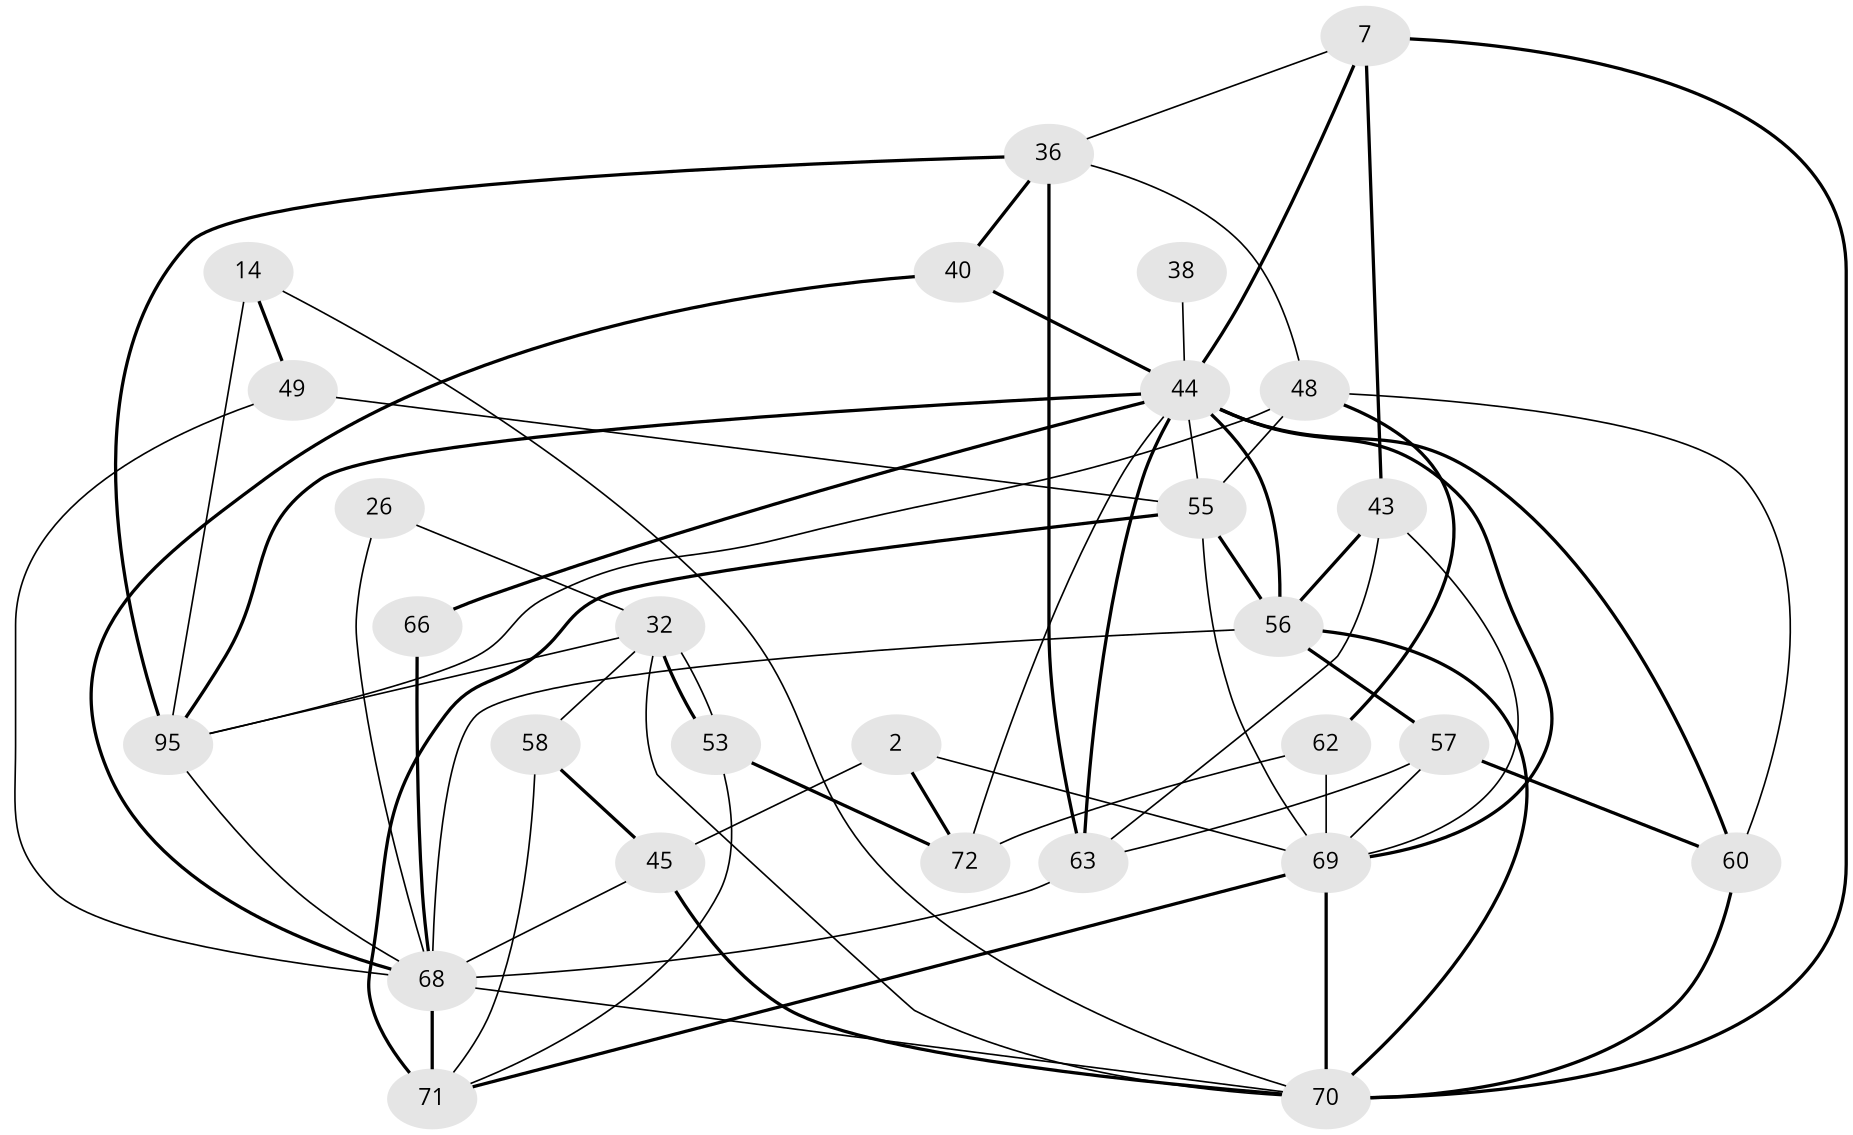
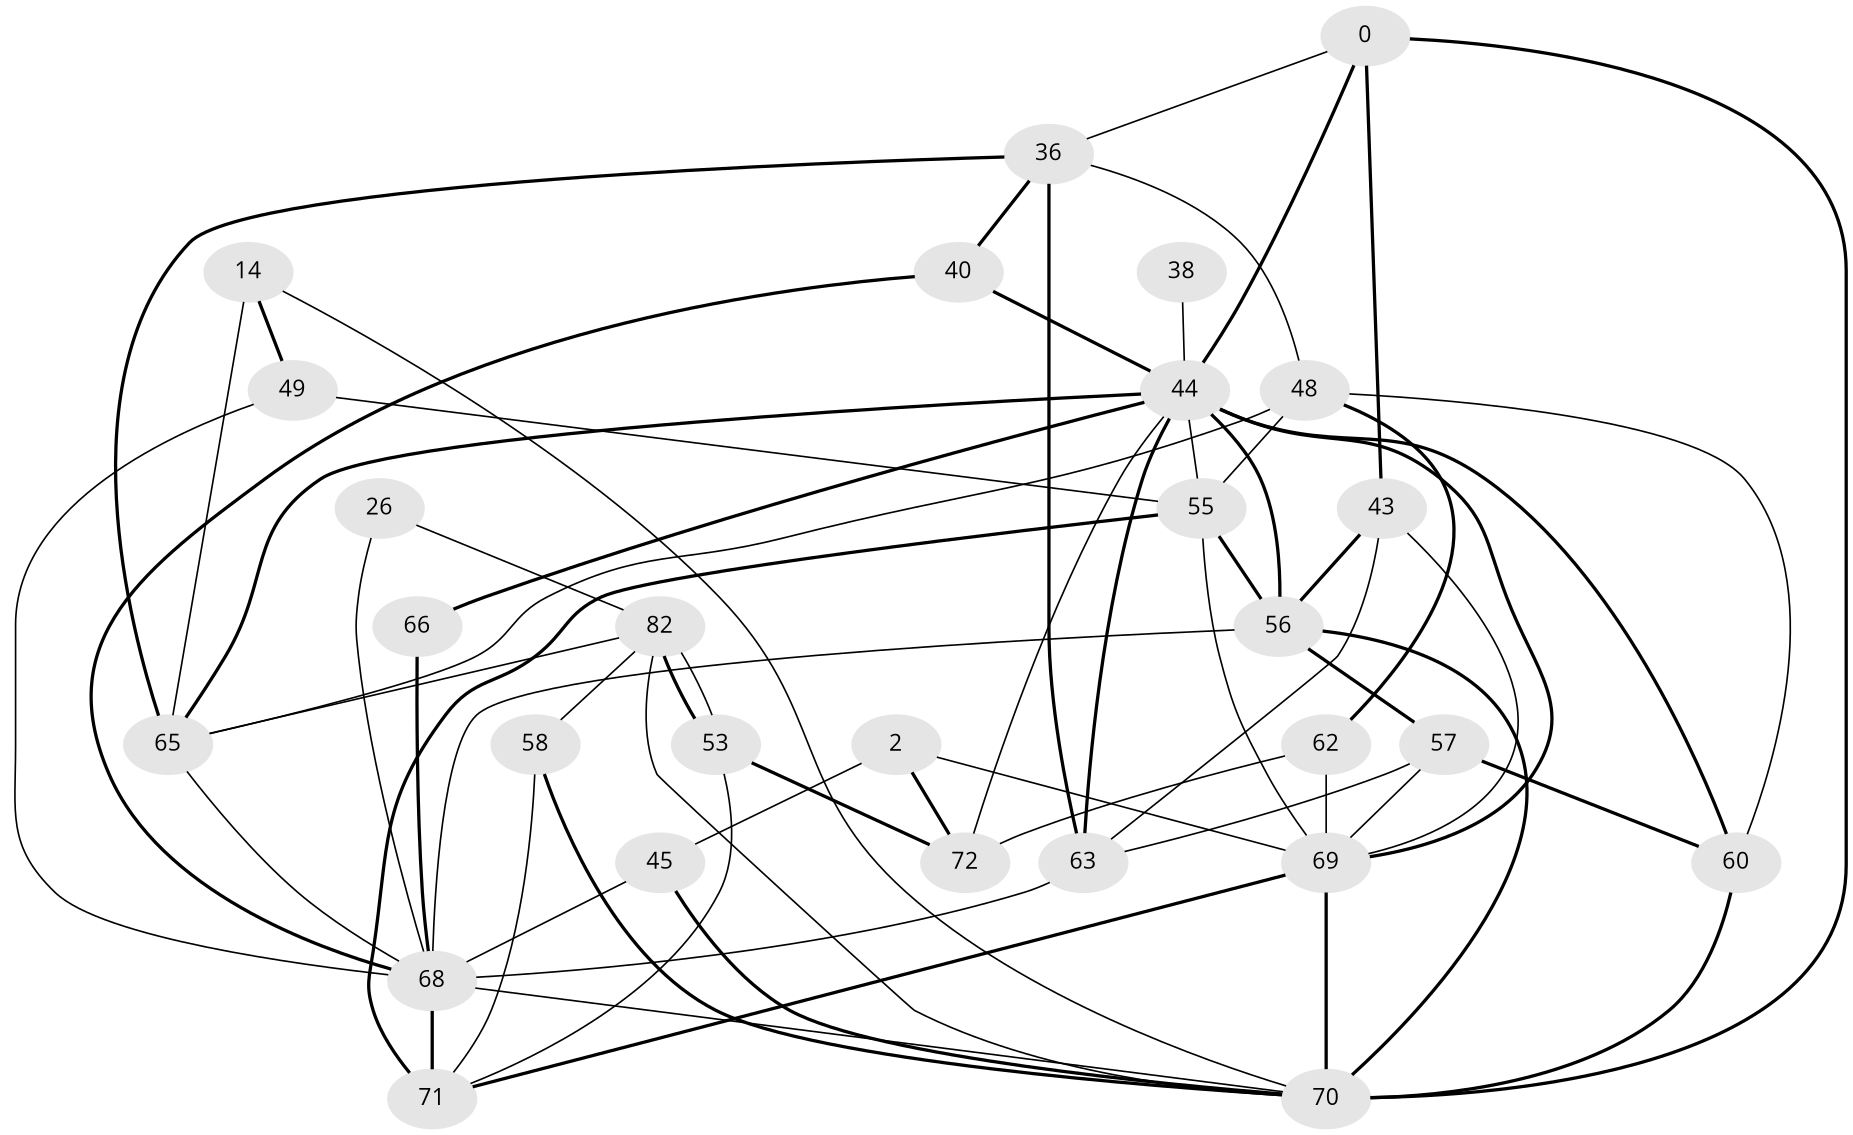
node "7": label "7" -> "0"
node "32": label "32" -> "82"
node "95": label "95" -> "65"
edge "58" -- "45": now "58" -- "70"
